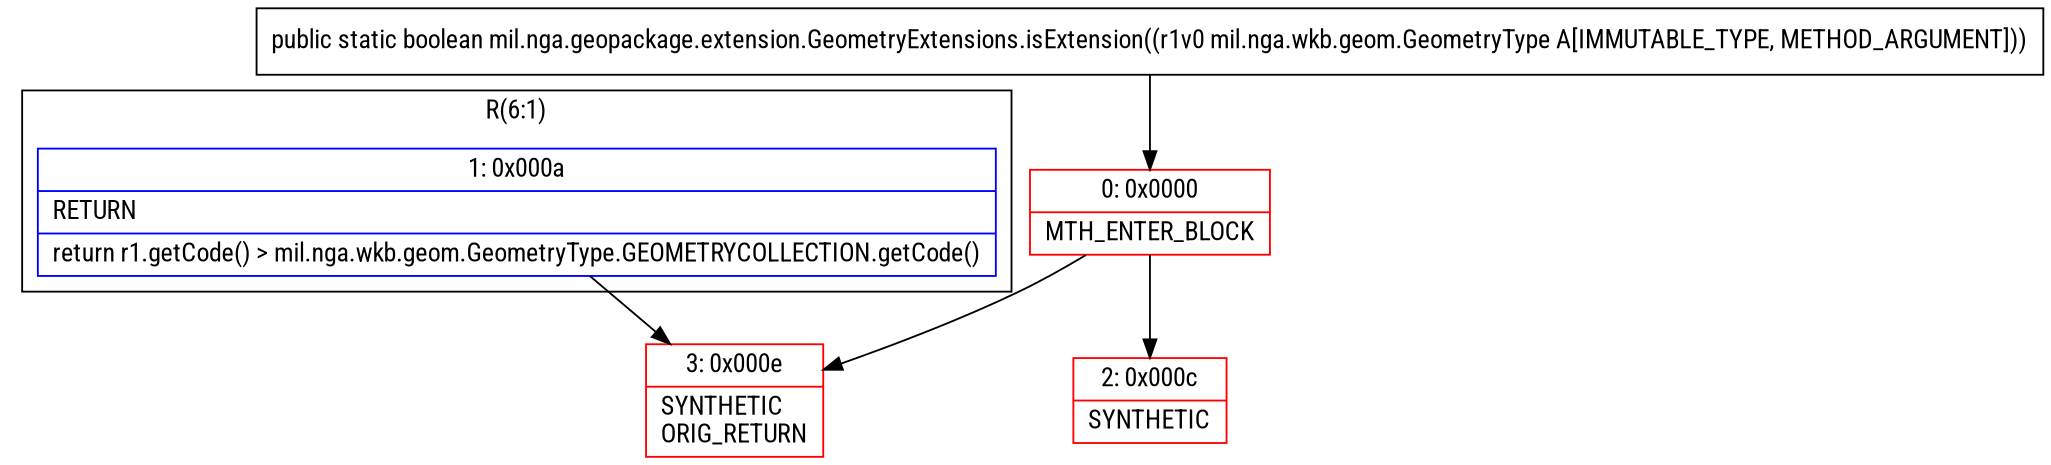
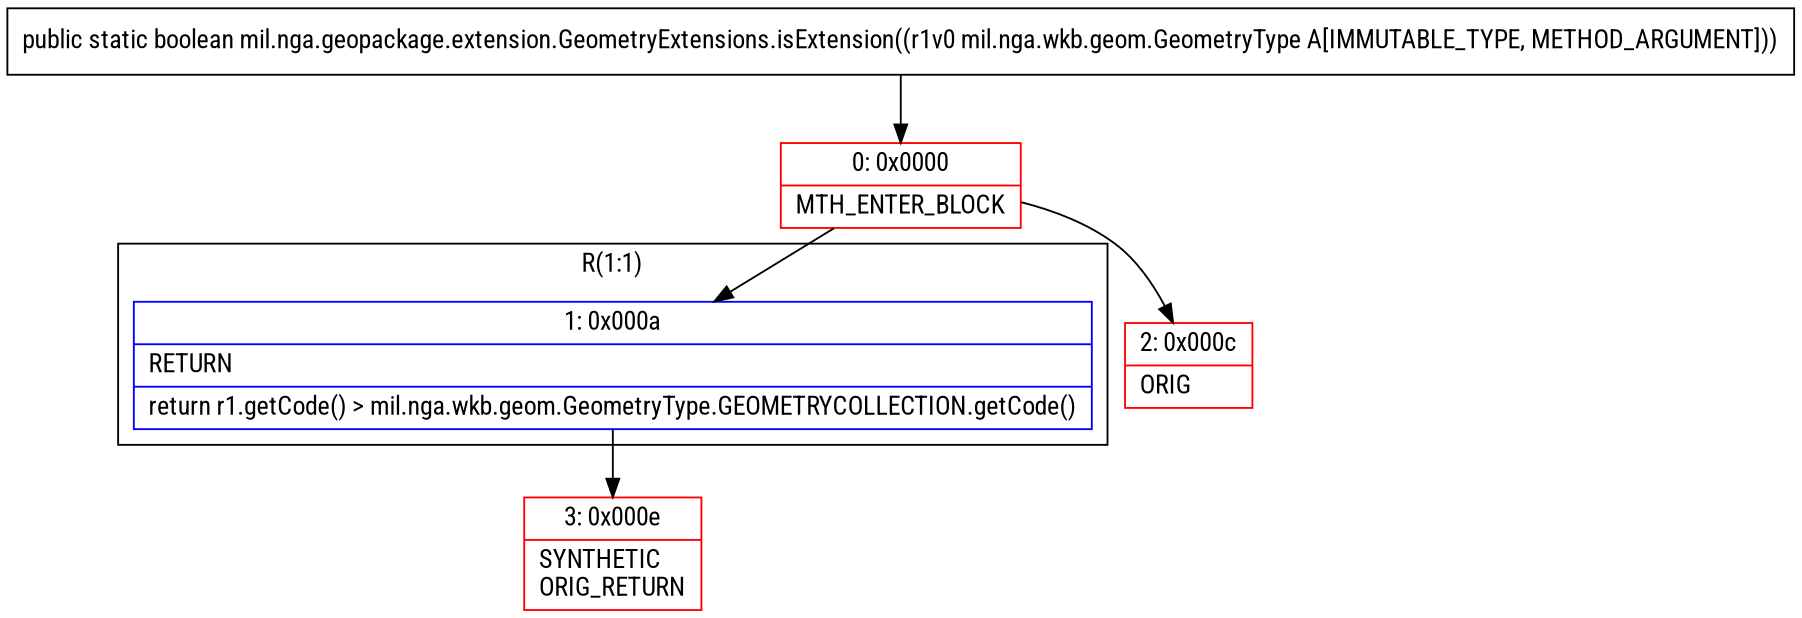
cluster "R(6:1)": label "R(6:1)" -> "R(1:1)"
edge "0: 0x0000" -> "3: 0x000e": now "0: 0x0000" -> "1: 0x000a"
node "2: 0x000c": text "SYNTHETIC" -> "ORIG"
